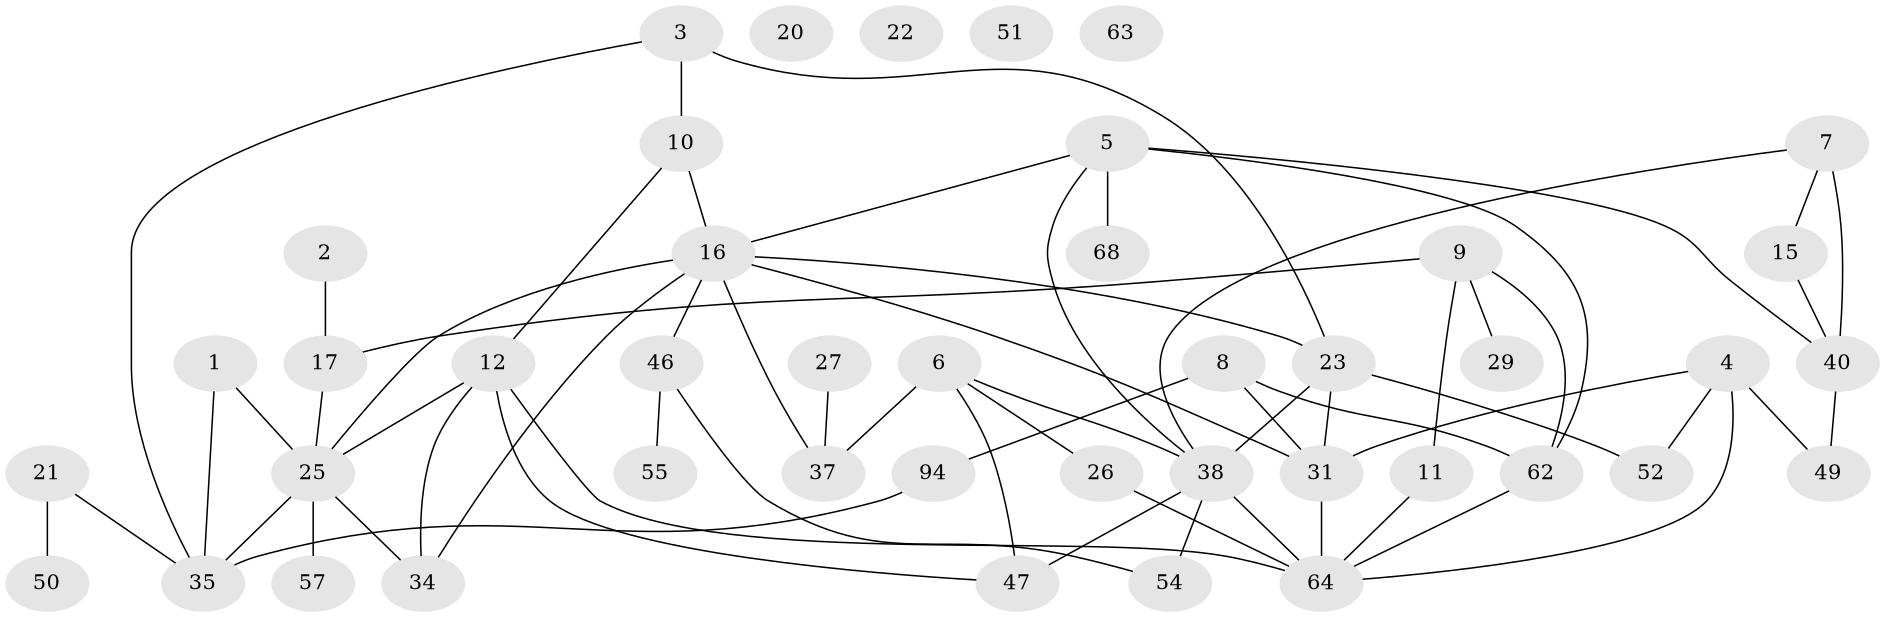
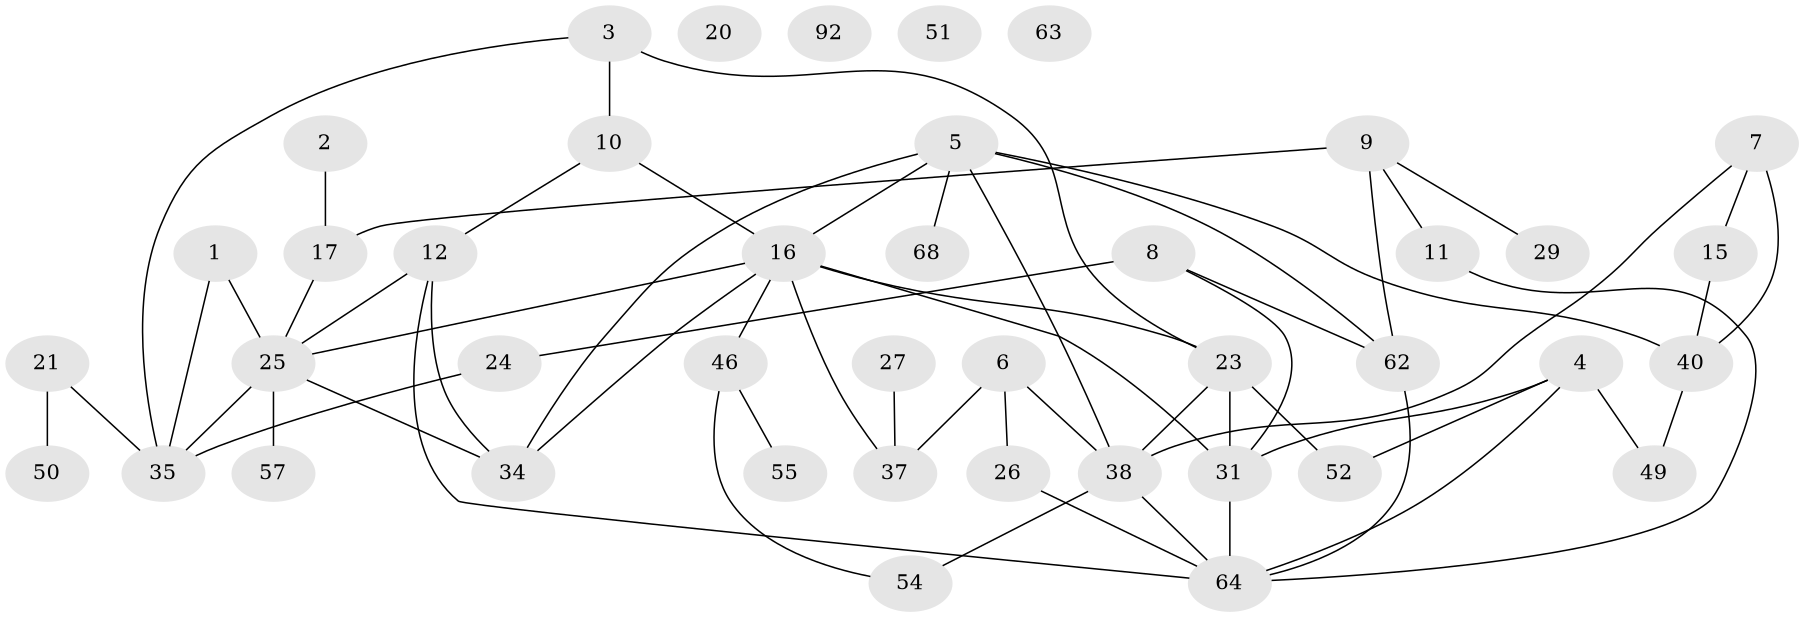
node "22": label "22" -> "92"
edge "5" -- "34": added
node "94": label "94" -> "24"
node "47": removed
